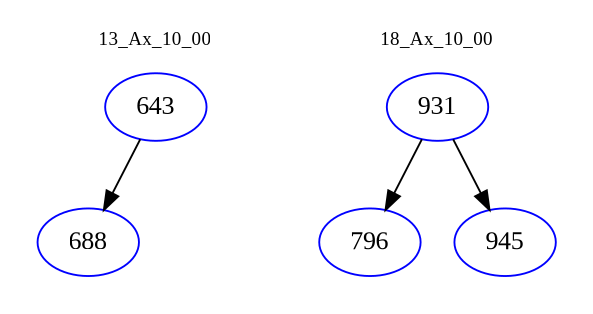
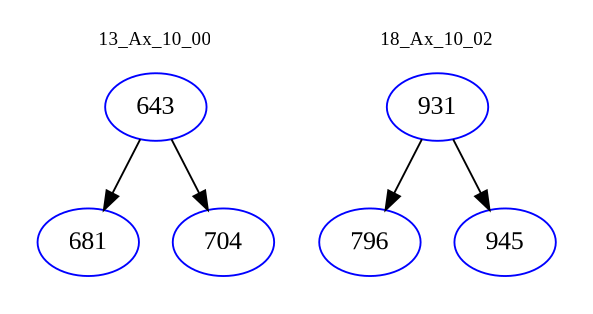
cluster "18_Ax_10_00": label "18_Ax_10_00" -> "18_Ax_10_02"
node "688": label "688" -> "681"
node "704": added
